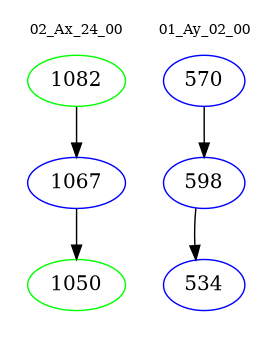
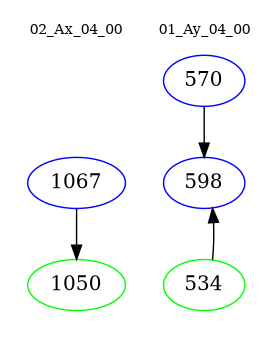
cluster "02_Ax_24_00": label "02_Ax_24_00" -> "02_Ax_04_00"
cluster "01_Ay_02_00": label "01_Ay_02_00" -> "01_Ay_04_00"
node "1082": removed
edge "598" -> "534": reversed
node "534": color blue -> green
